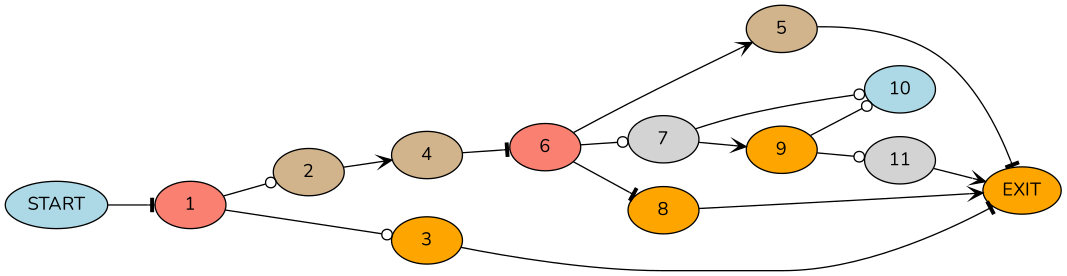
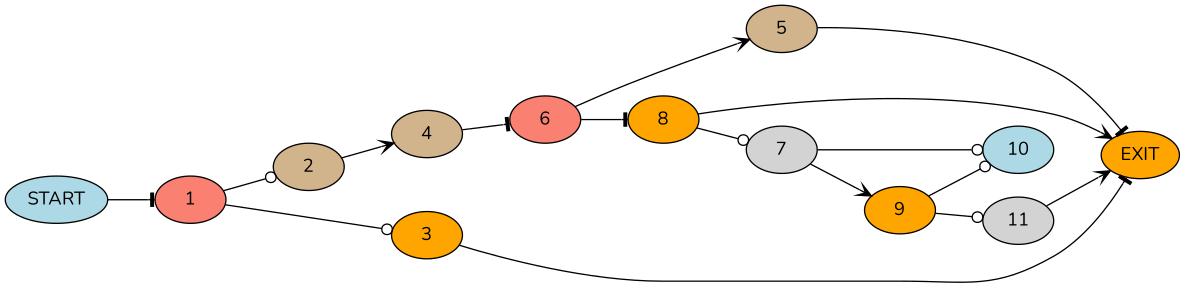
edge "6" -> "7": now "8" -> "7"
